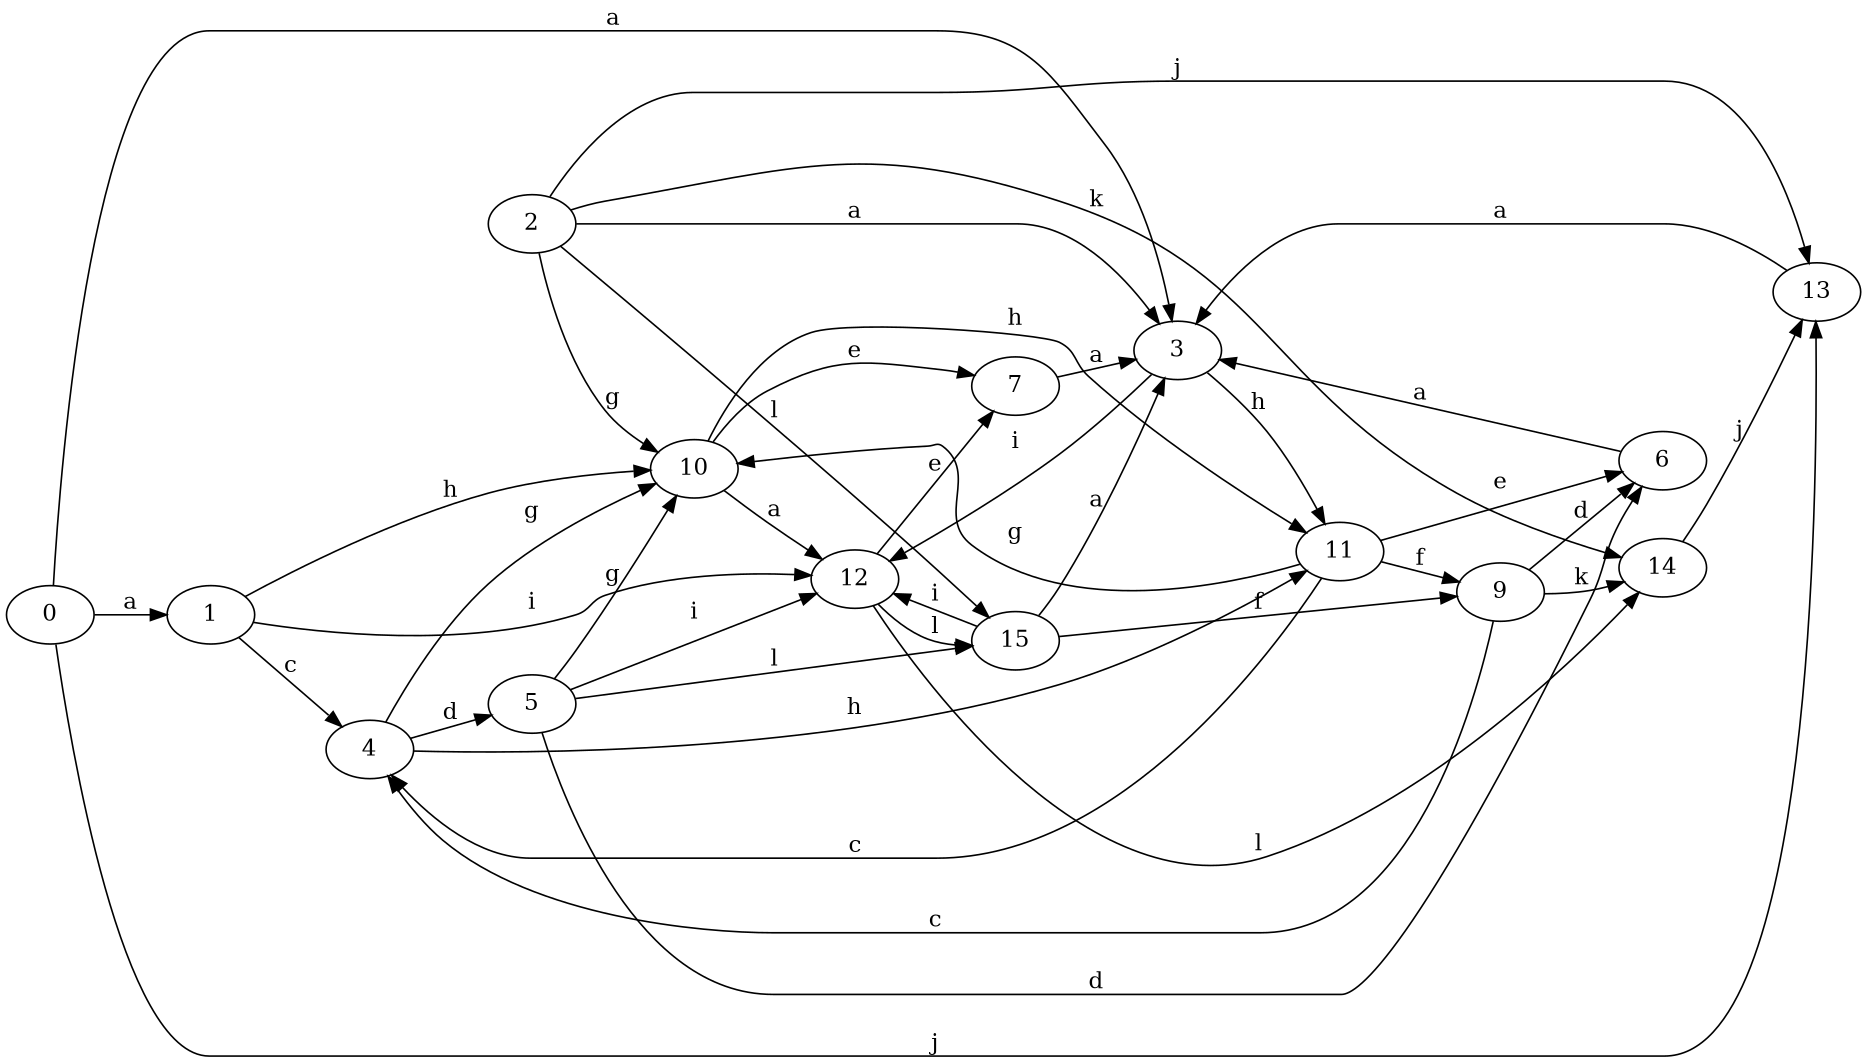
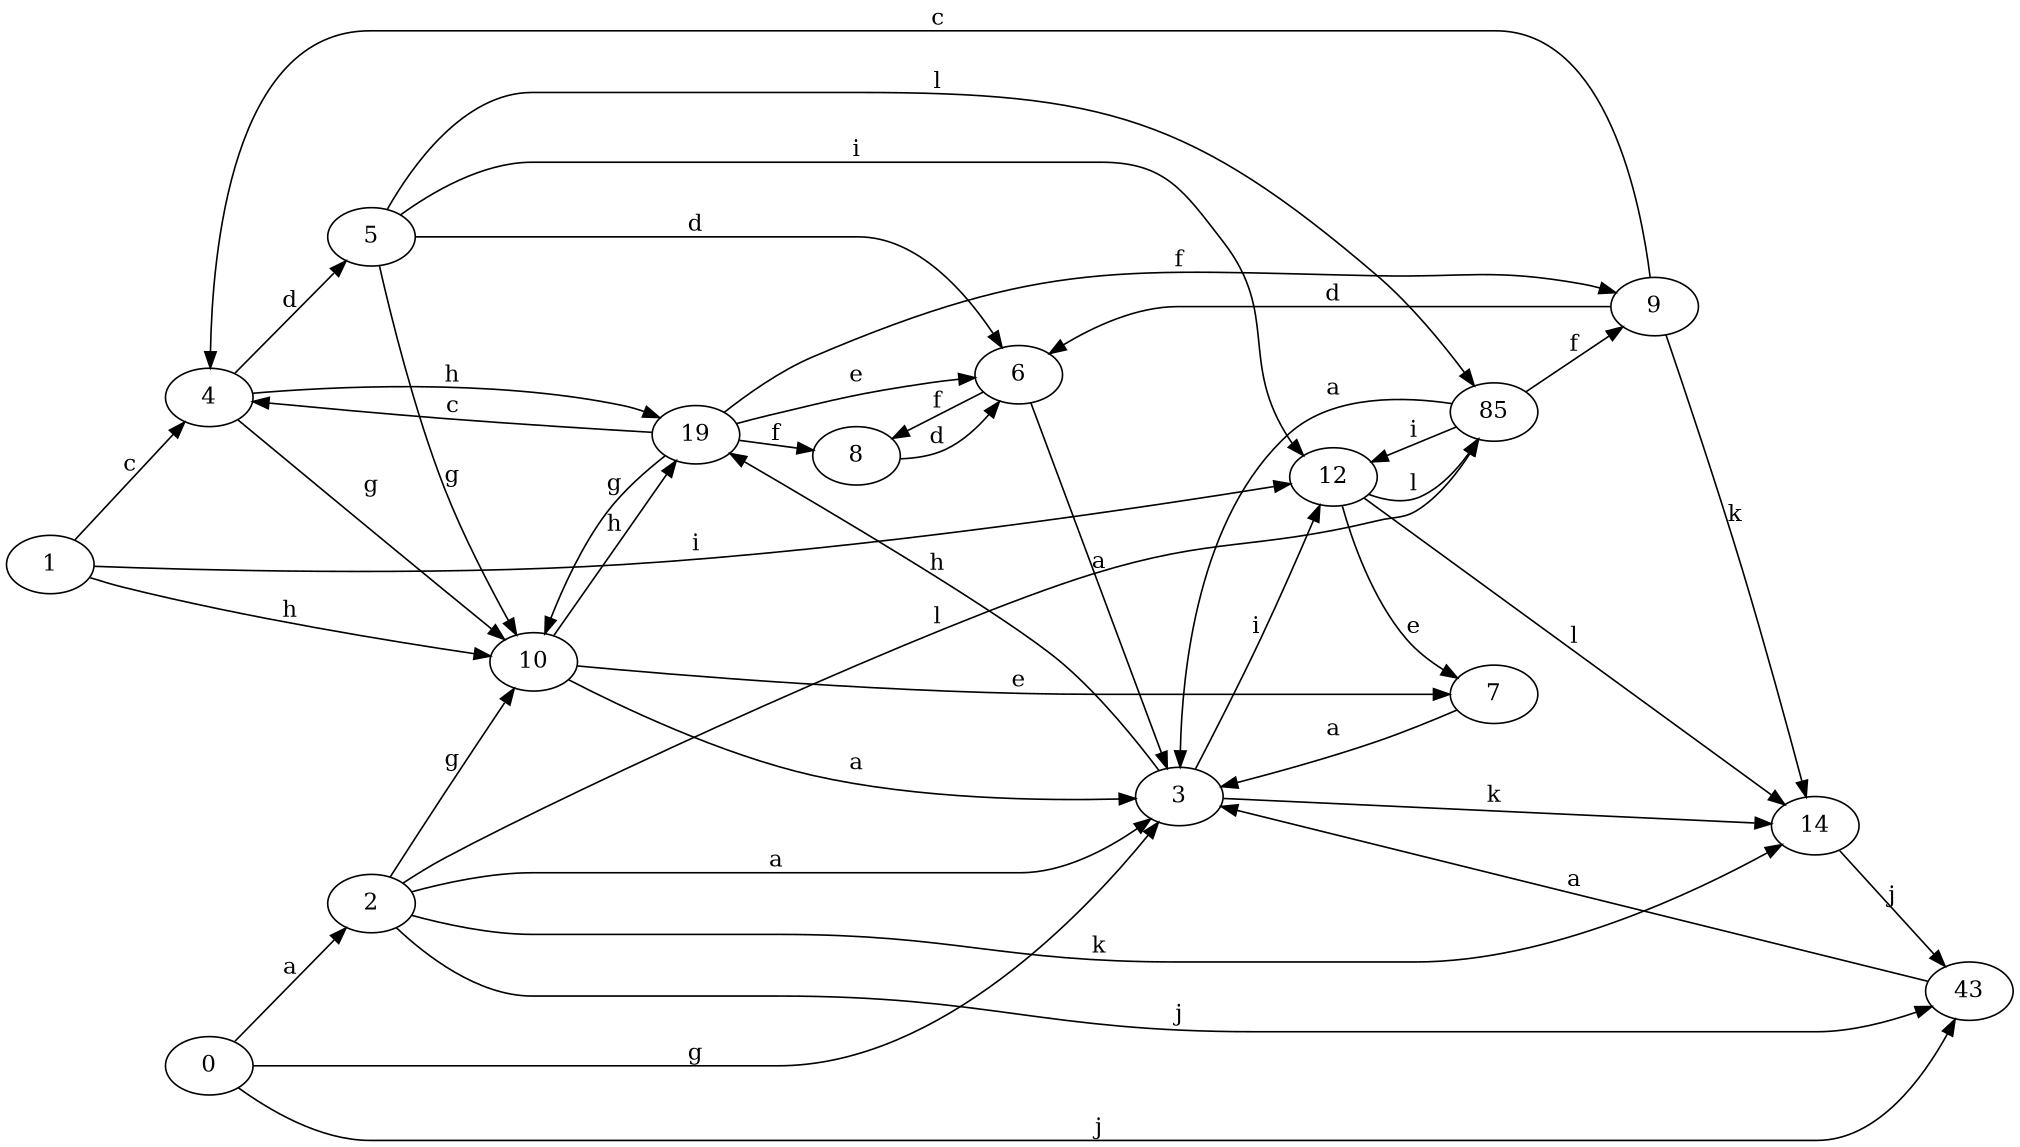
edge "0" -> "3": label "a" -> "g"
node "13": label "13" -> "43"
node "8": added
edge "10" -> "12": now "10" -> "3"
node "11": label "11" -> "19"
edge "0" -> "1": now "0" -> "2"
node "15": label "15" -> "85"
edge "3" -> "14": added, label "k"
